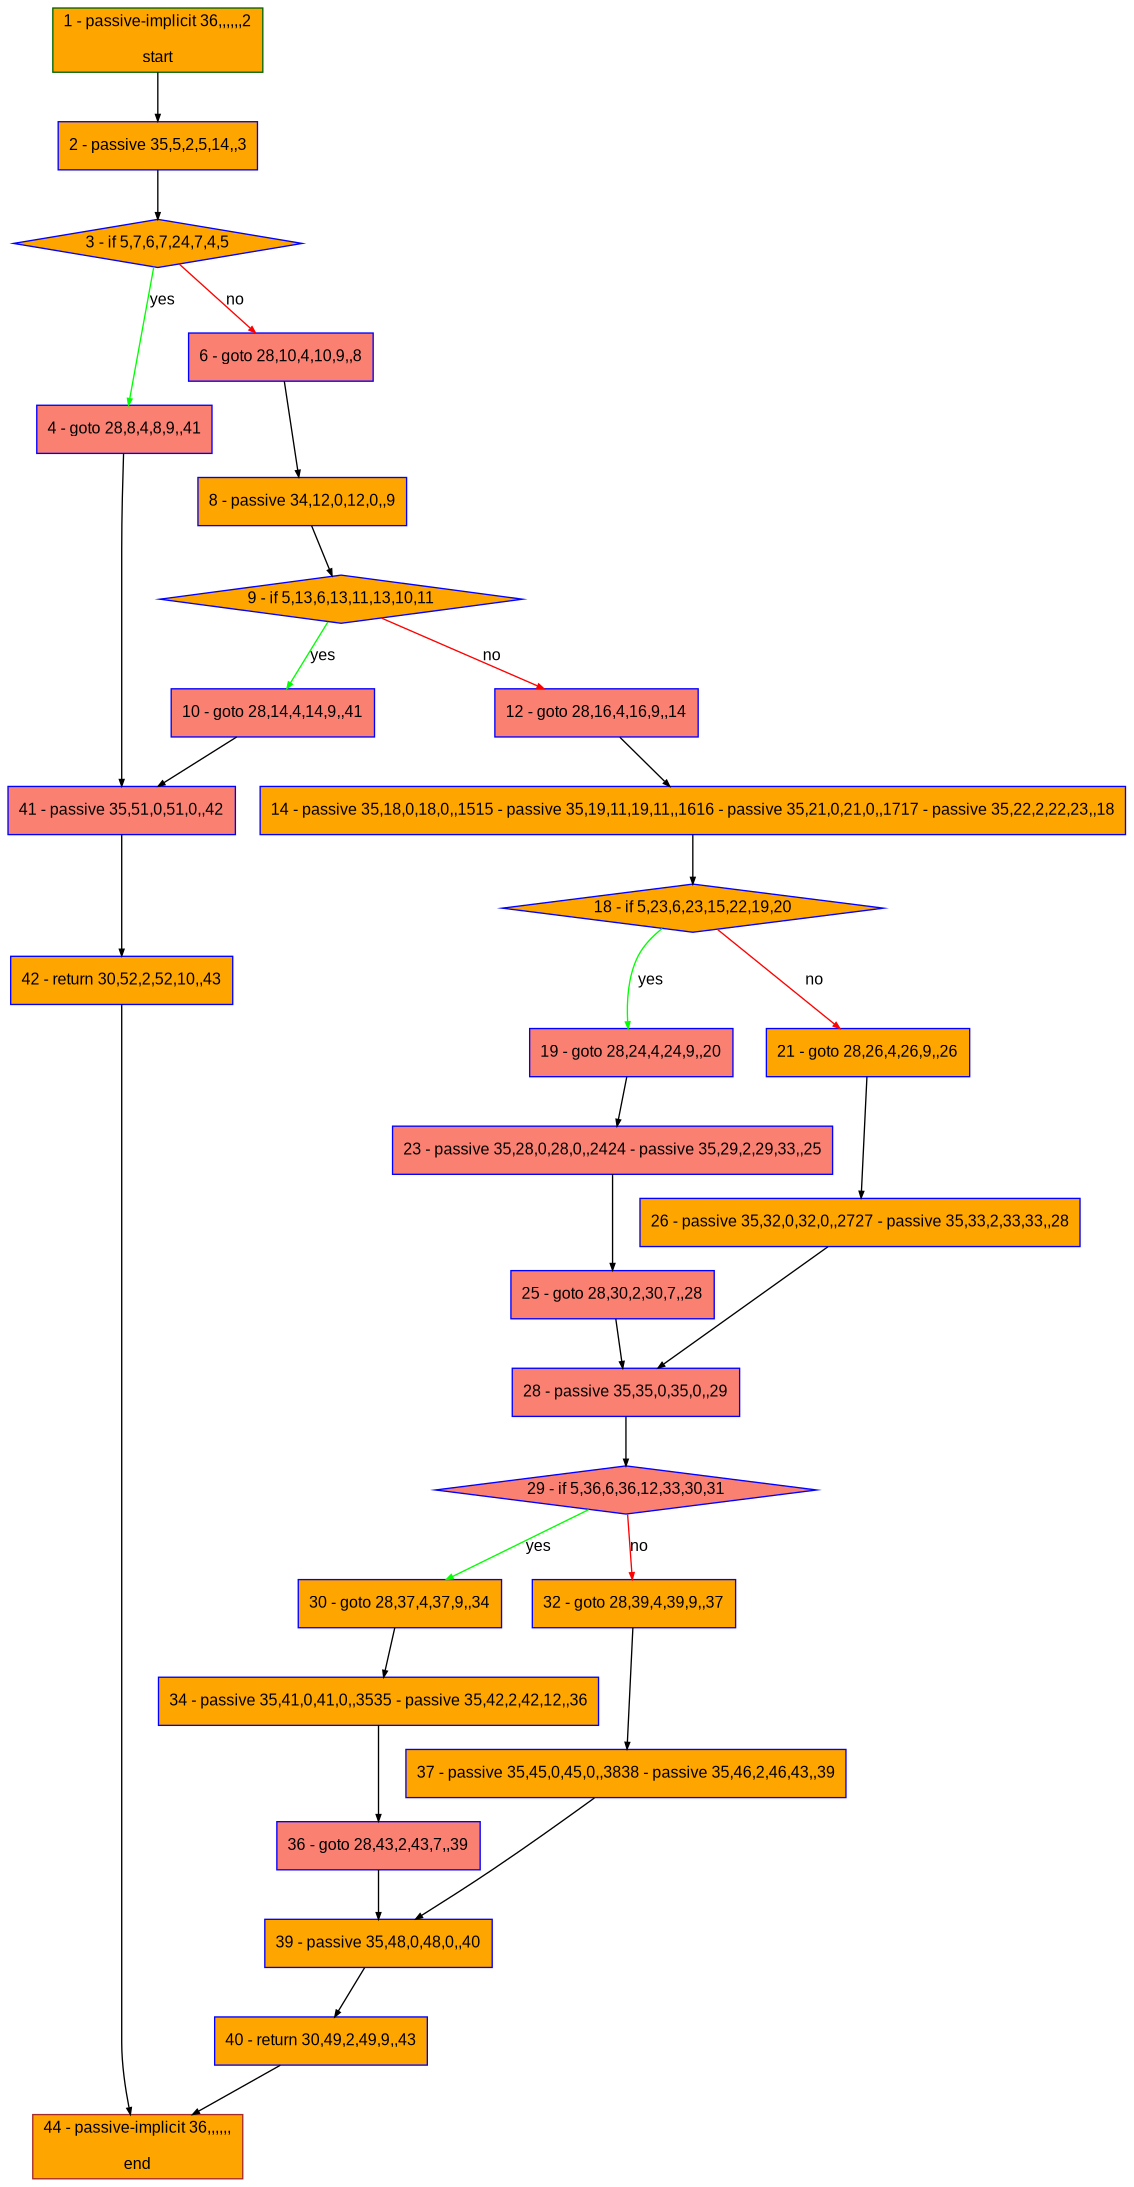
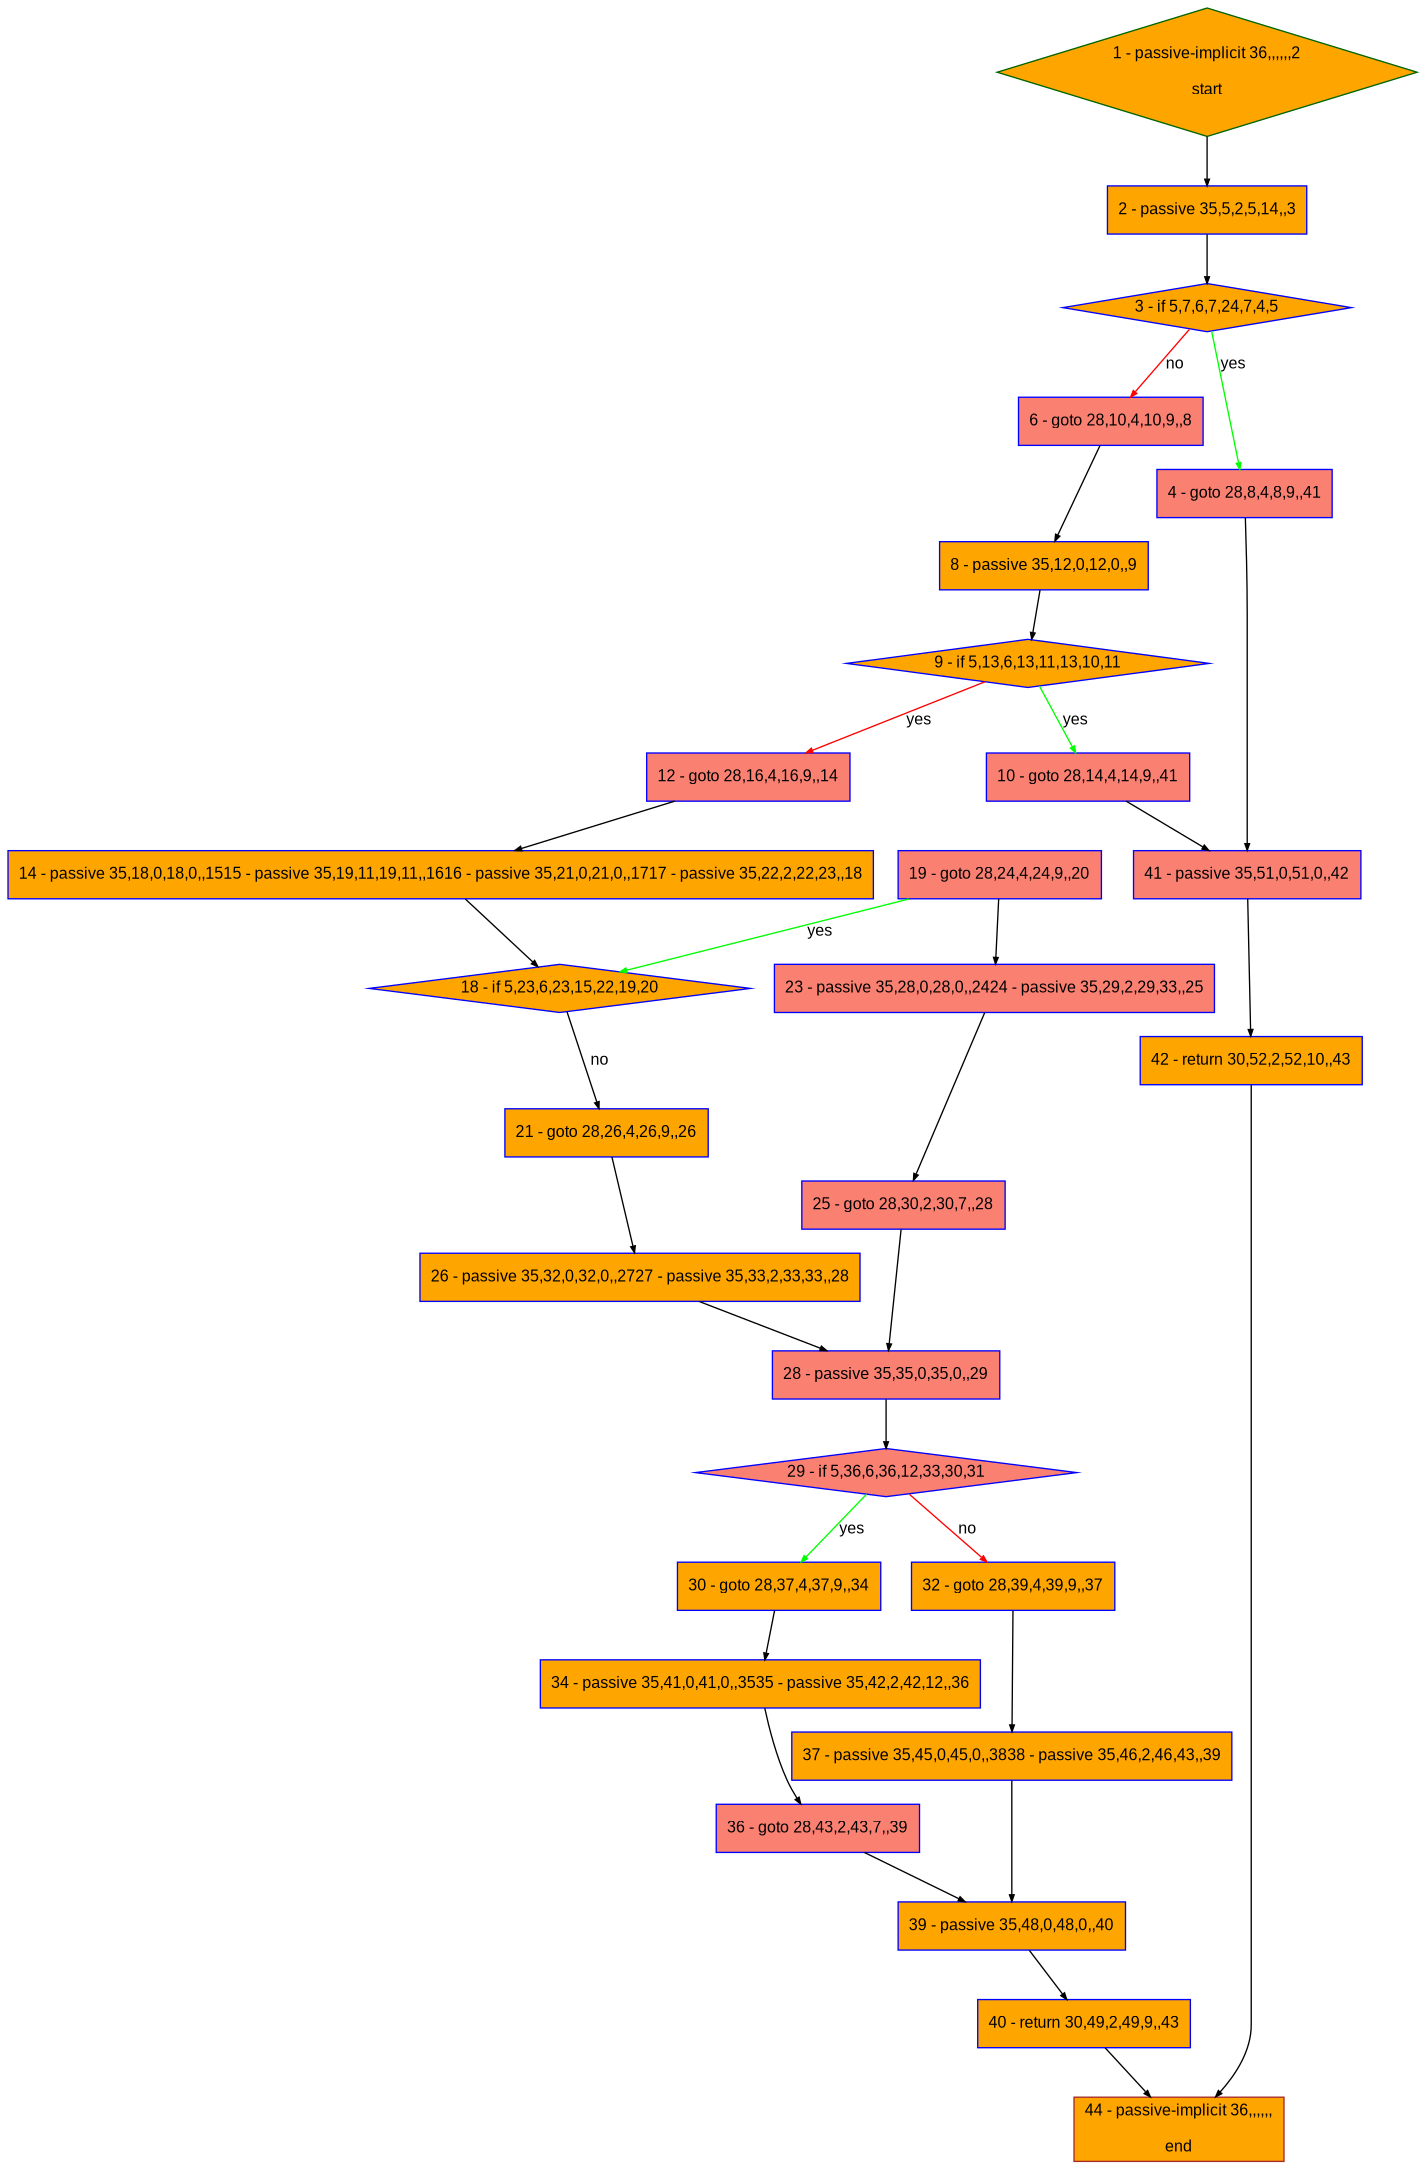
node "1 - passive-implicit 36,,,,,,2 start": shape box -> diamond
node "8 - passive 34,12,0,12,0,,9": label "8 - passive 34,12,0,12,0,,9" -> "8 - passive 35,12,0,12,0,,9"
edge "9 - if 5,13,6,13,11,13,10,11" -> "12 - goto 28,16,4,16,9,,14": label "no" -> "yes"
edge "18 - if 5,23,6,23,15,22,19,20" -> "19 - goto 28,24,4,24,9,,20": reversed
edge "18 - if 5,23,6,23,15,22,19,20" -> "21 - goto 28,26,4,26,9,,26": color #ff0000 -> #000000
